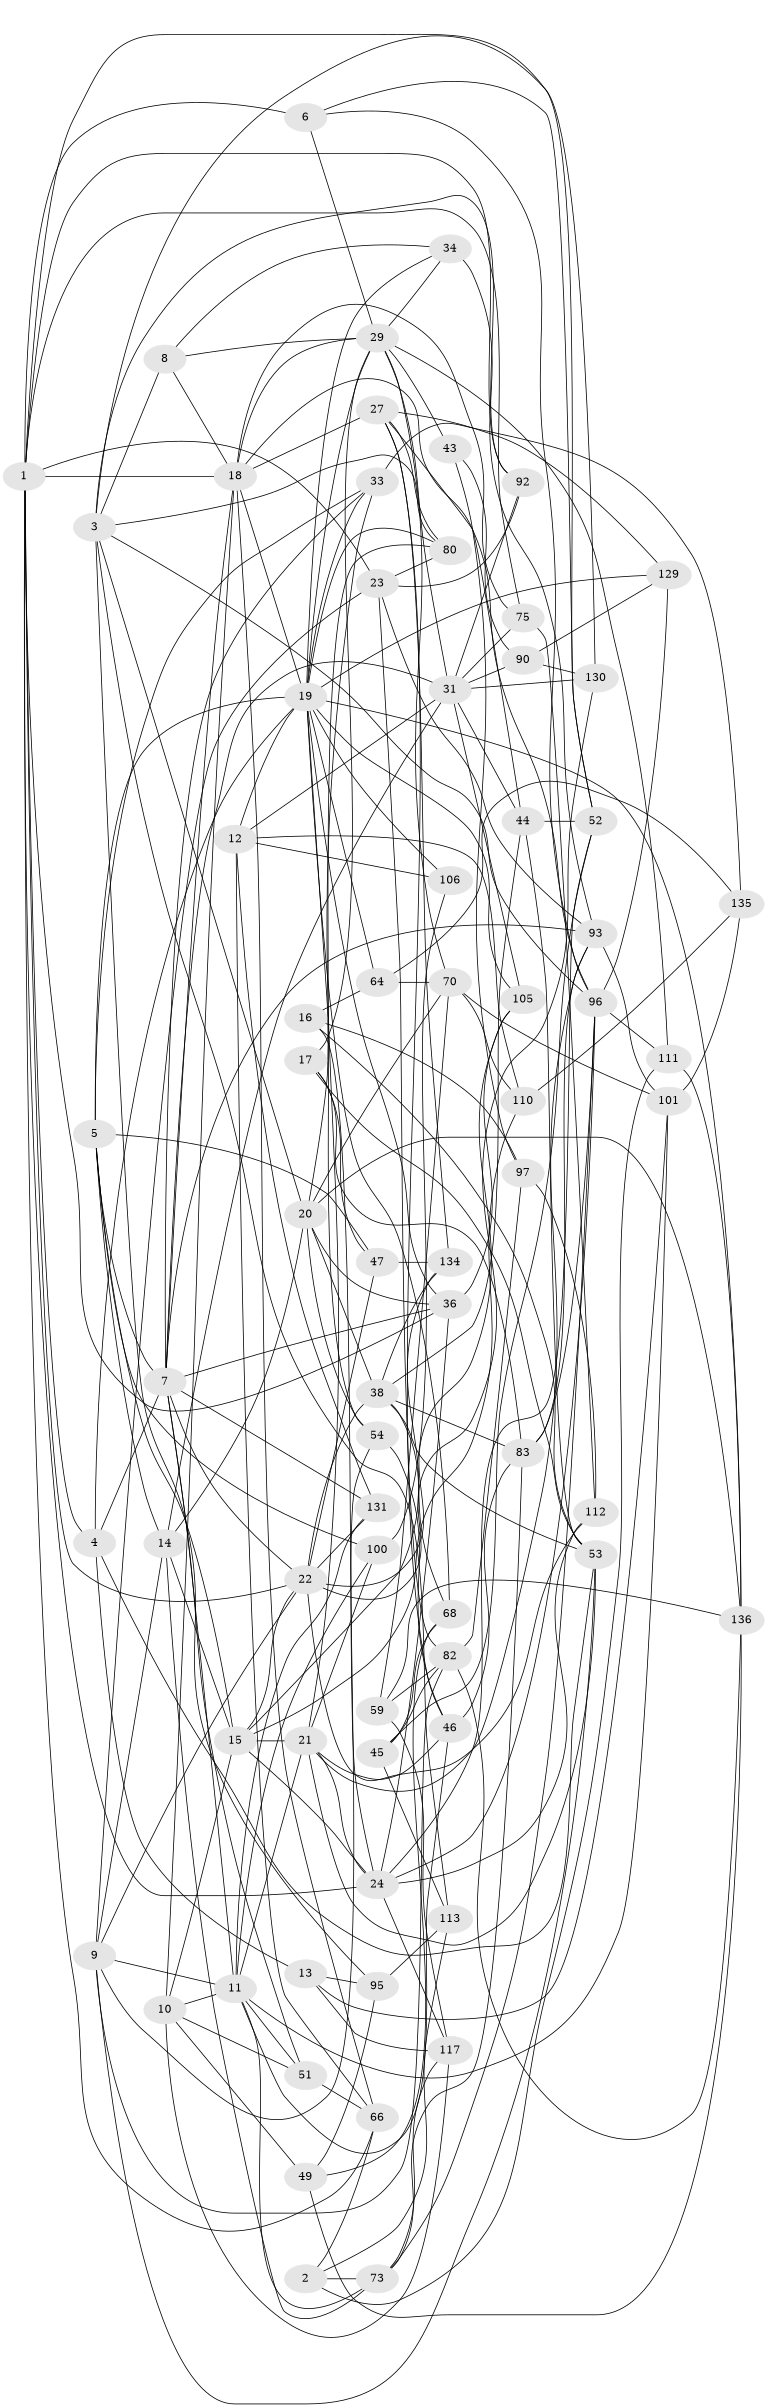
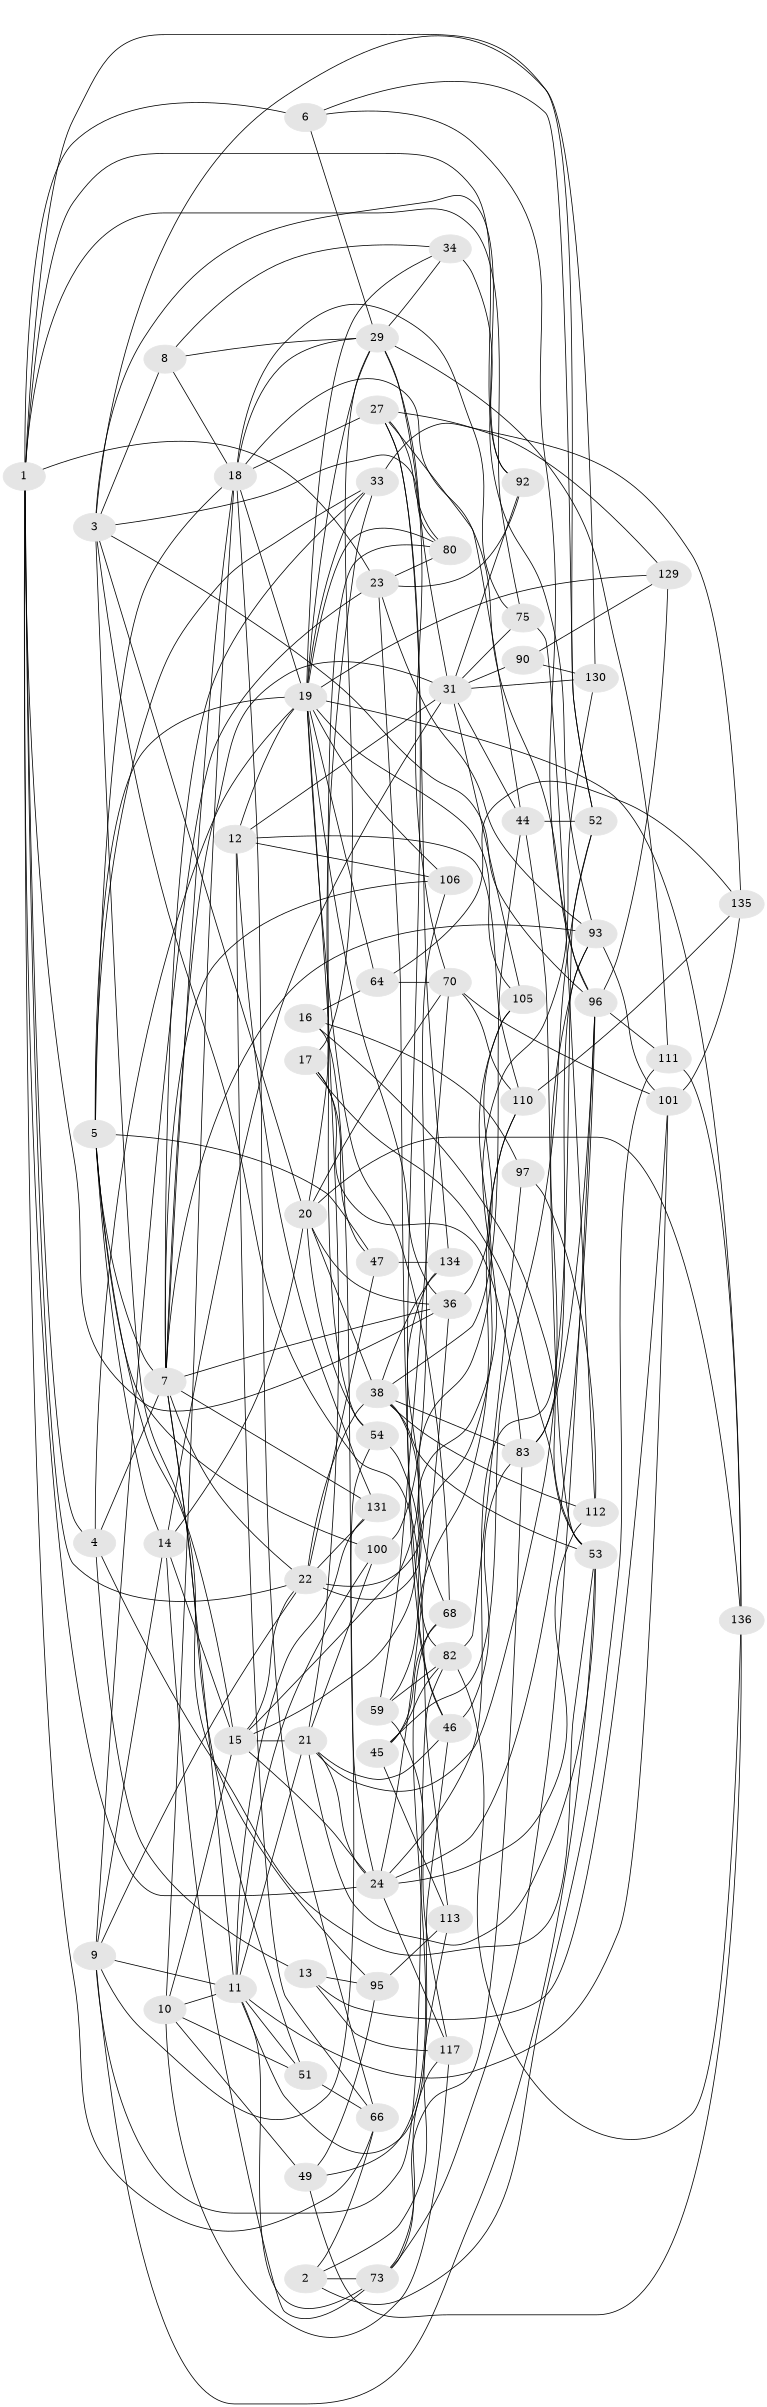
node "43": removed
edge "1" -- "18": now "5" -- "18"
edge "106" -- "7": added
edge "136" -- "59": now "110" -- "59"
edge "112" -- "22": now "112" -- "38"
